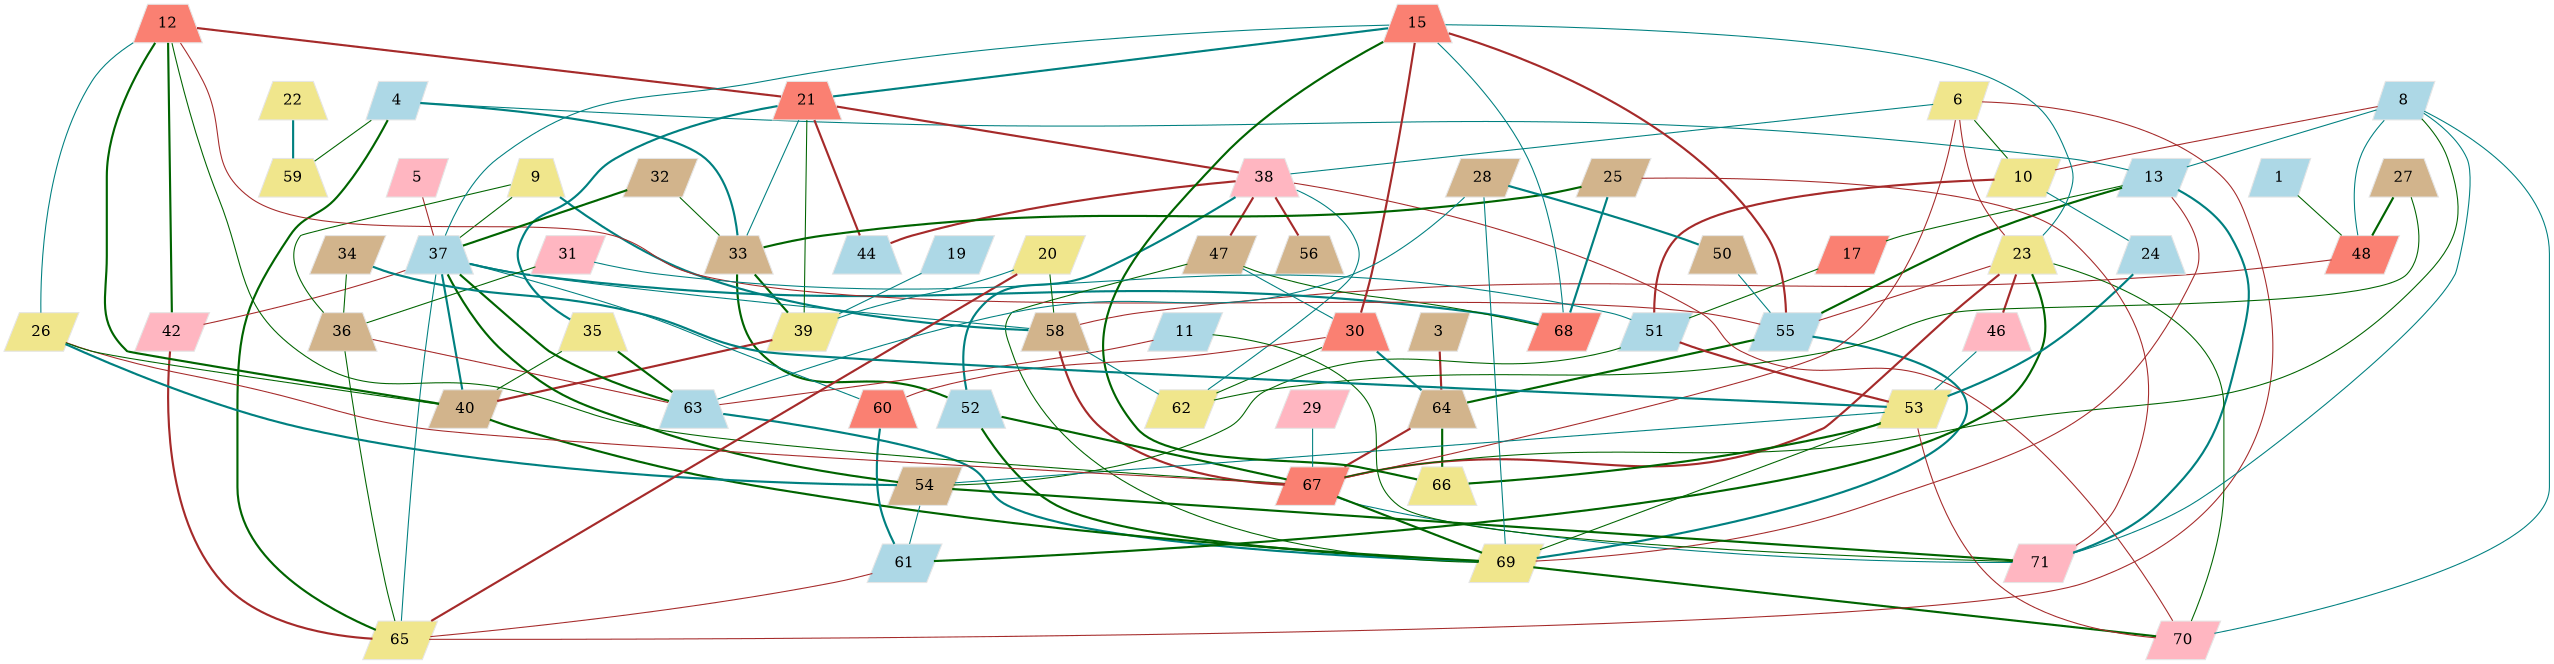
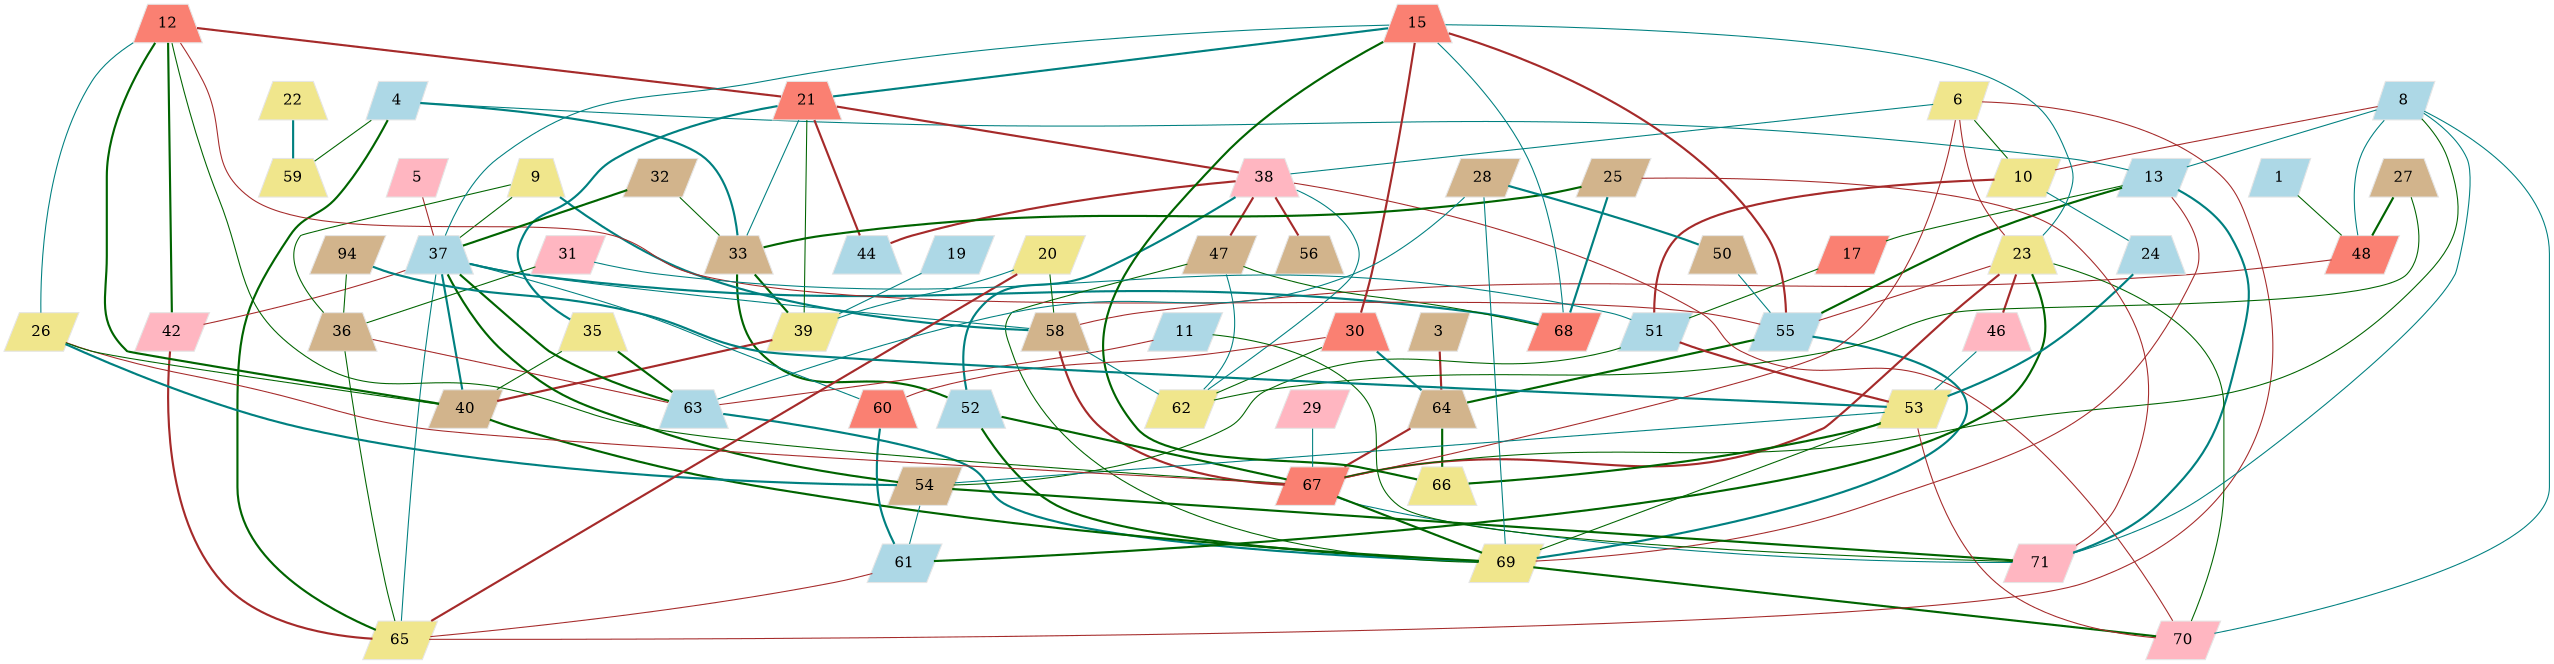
node "34": label "34" -> "94"
edge "47" -- "30": now "47" -- "62"
